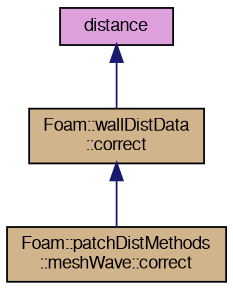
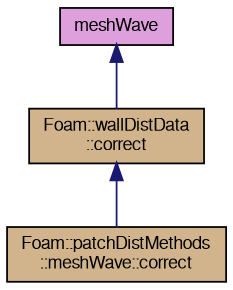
node "distance": label "distance" -> "meshWave"
